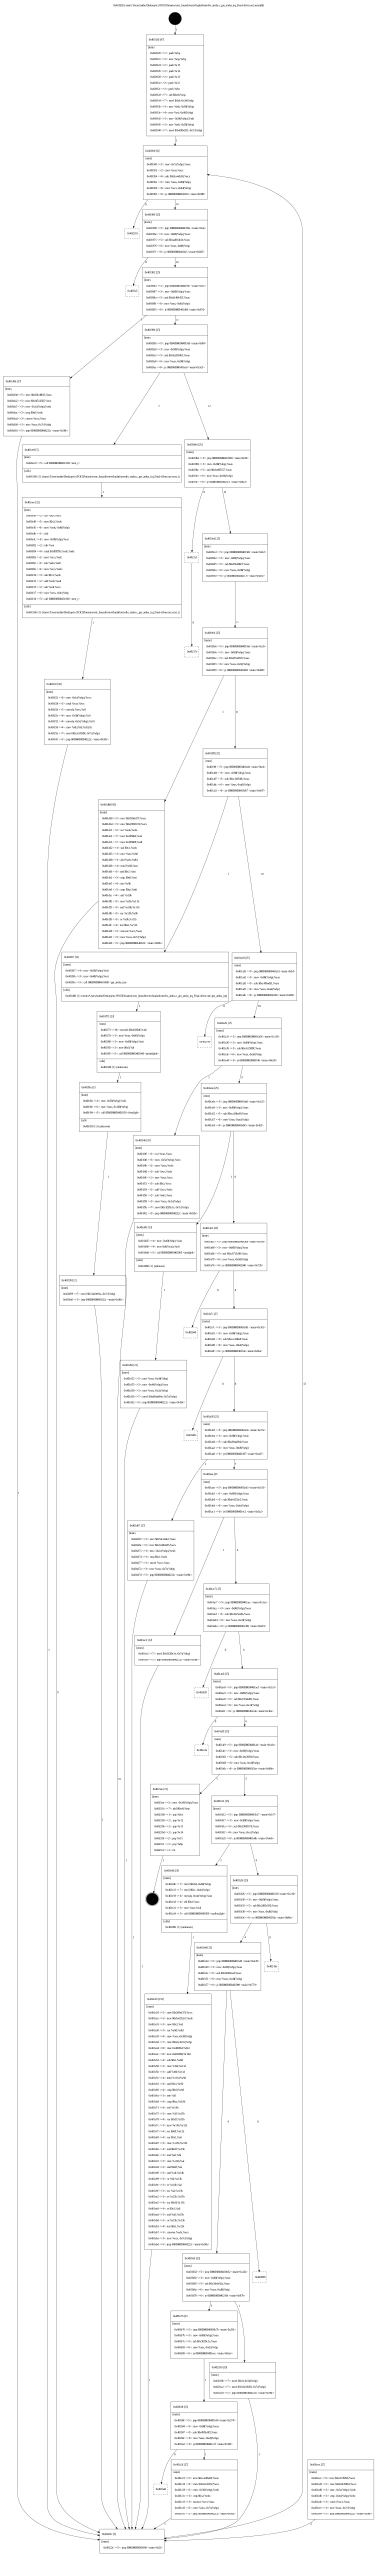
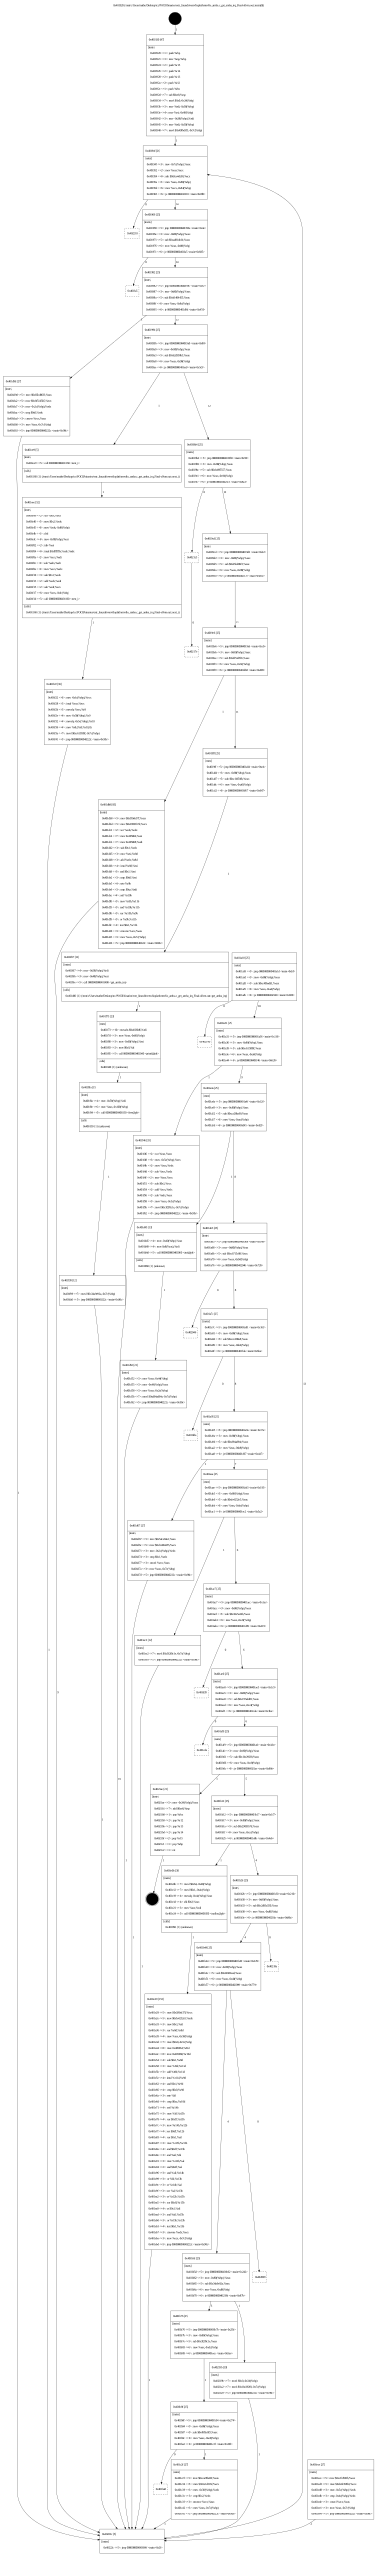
edge "0x4019ff [25]" -> "0x401a18 [25]": removed, label "10"
